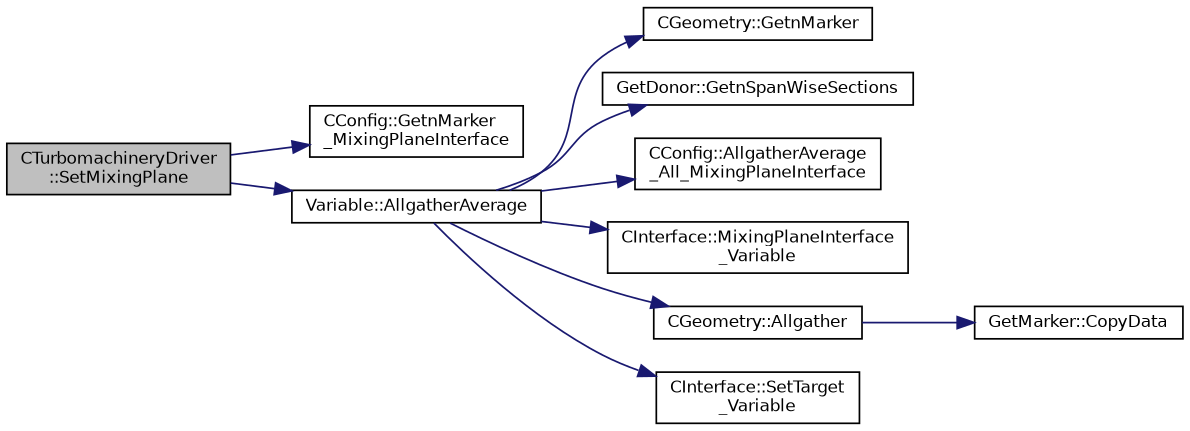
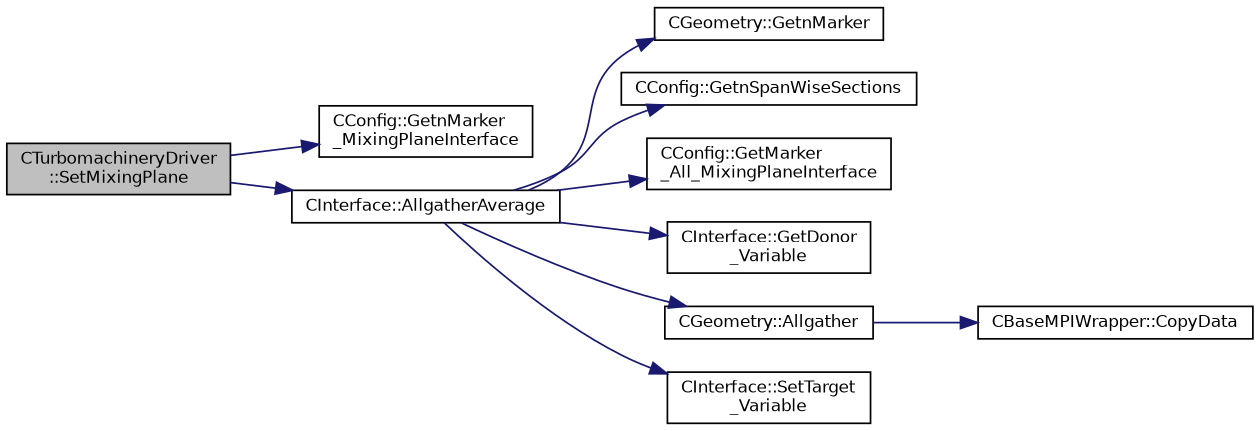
node "GetDonor::GetnSpanWiseSections": label "GetDonor::GetnSpanWiseSections" -> "CConfig::GetnSpanWiseSections"
node "CConfig::AllgatherAverage _All_MixingPlaneInterface": label "CConfig::AllgatherAverage _All_MixingPlaneInterface" -> "CConfig::GetMarker _All_MixingPlaneInterface"
node "Variable::AllgatherAverage": label "Variable::AllgatherAverage" -> "CInterface::AllgatherAverage"
node "CInterface::MixingPlaneInterface _Variable": label "CInterface::MixingPlaneInterface _Variable" -> "CInterface::GetDonor _Variable"
node "GetMarker::CopyData": label "GetMarker::CopyData" -> "CBaseMPIWrapper::CopyData"
